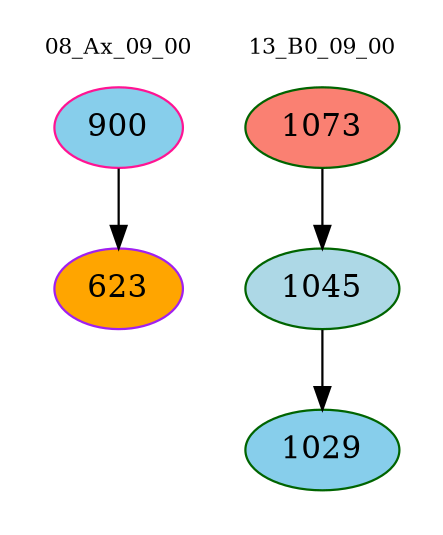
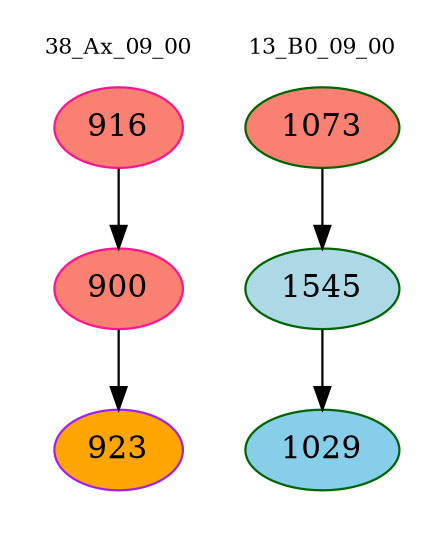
cluster "08_Ax_09_00": label "08_Ax_09_00" -> "38_Ax_09_00"
node "900": fillcolor skyblue -> salmon
node "916": added
node "623": label "623" -> "923"
node "1045": label "1045" -> "1545"
